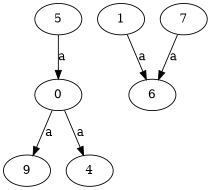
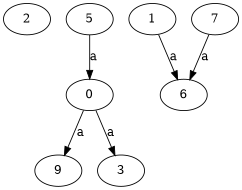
node "2": added
node "4": label "4" -> "3"
